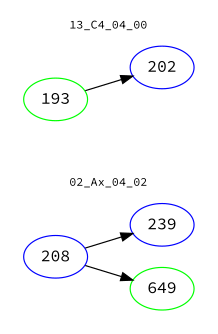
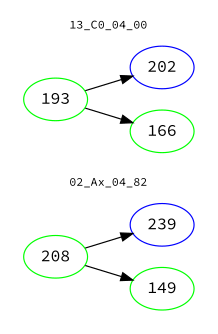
cluster "13_C4_04_00": label "13_C4_04_00" -> "13_C0_04_00"
node "166": added
cluster "02_Ax_04_02": label "02_Ax_04_02" -> "02_Ax_04_82"
node "208": color blue -> green
node "649": label "649" -> "149"
